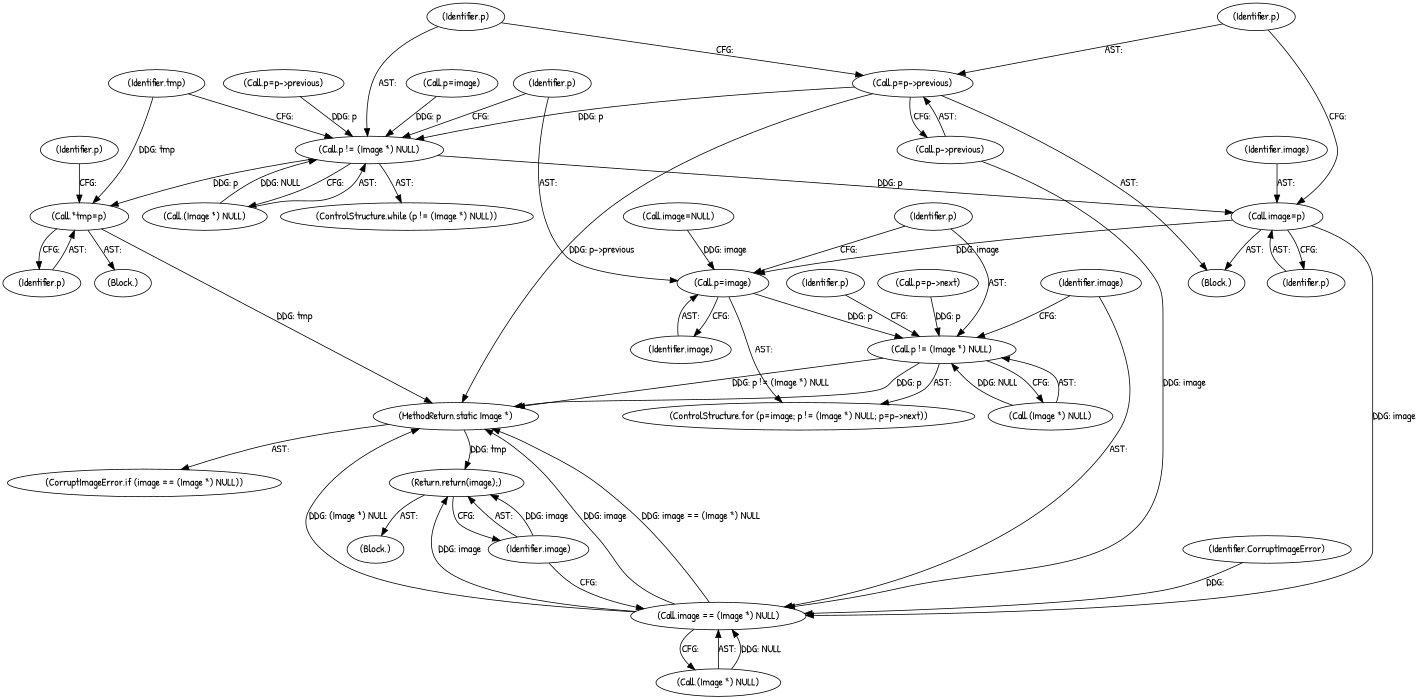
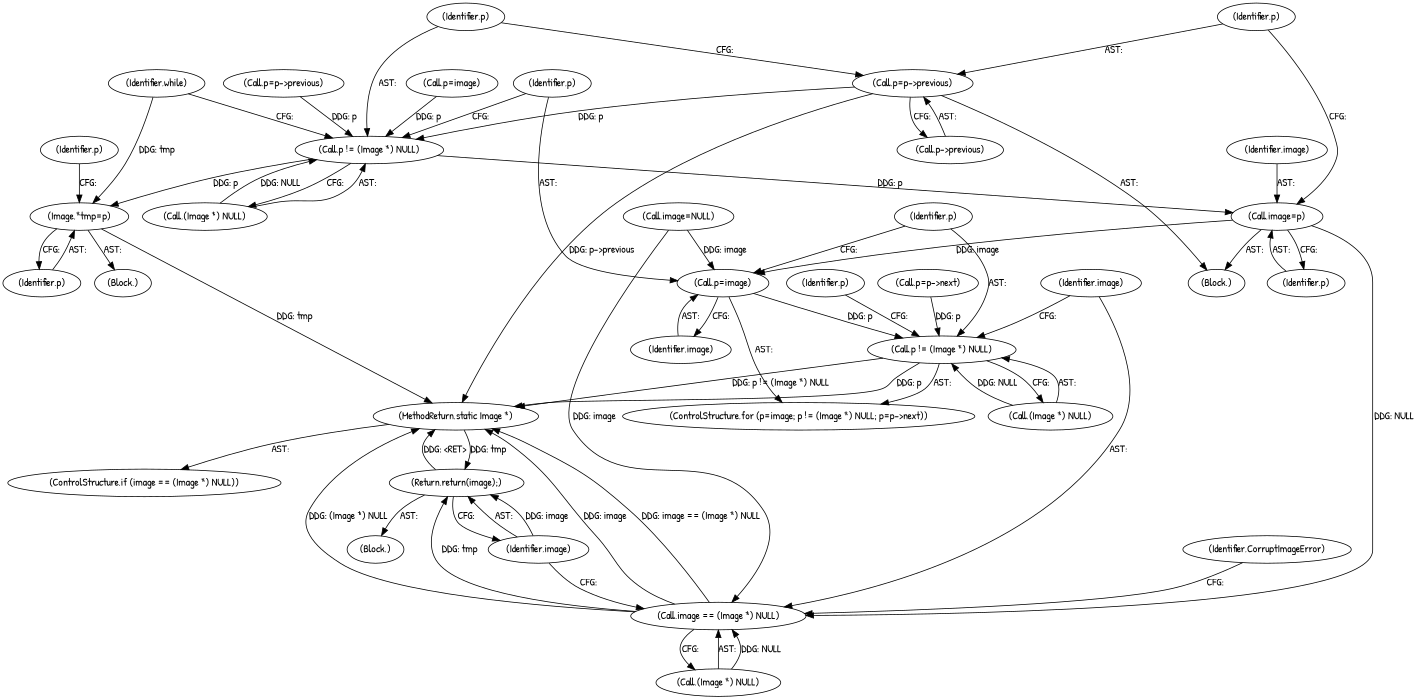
node "(Identifier,tmp)": label "(Identifier,tmp)" -> "(Identifier,while)"
node "(Call,*tmp=p)": label "(Call,*tmp=p)" -> "(Image,*tmp=p)"
node "(ControlStructure,while (p != (Image *) NULL))": removed
edge "(Call,image=p)" -> "(Call,image == (Image *) NULL)": label "DDG: image" -> "DDG: NULL"
edge "(Return,return(image);)" -> "(MethodReturn,static Image *)": added, label "DDG: <RET>"
edge "(Call,p->previous)" -> "(Call,image == (Image *) NULL)": now "(Call,image=NULL)" -> "(Call,image == (Image *) NULL)"
node "(CorruptImageError,if (image == (Image *) NULL))": label "(CorruptImageError,if (image == (Image *) NULL))" -> "(ControlStructure,if (image == (Image *) NULL))"
edge "(Call,image == (Image *) NULL)" -> "(Return,return(image);)": label "DDG: image" -> "DDG: tmp"
edge "(Identifier,CorruptImageError)" -> "(Call,image == (Image *) NULL)": label "DDG: " -> "CFG: "
